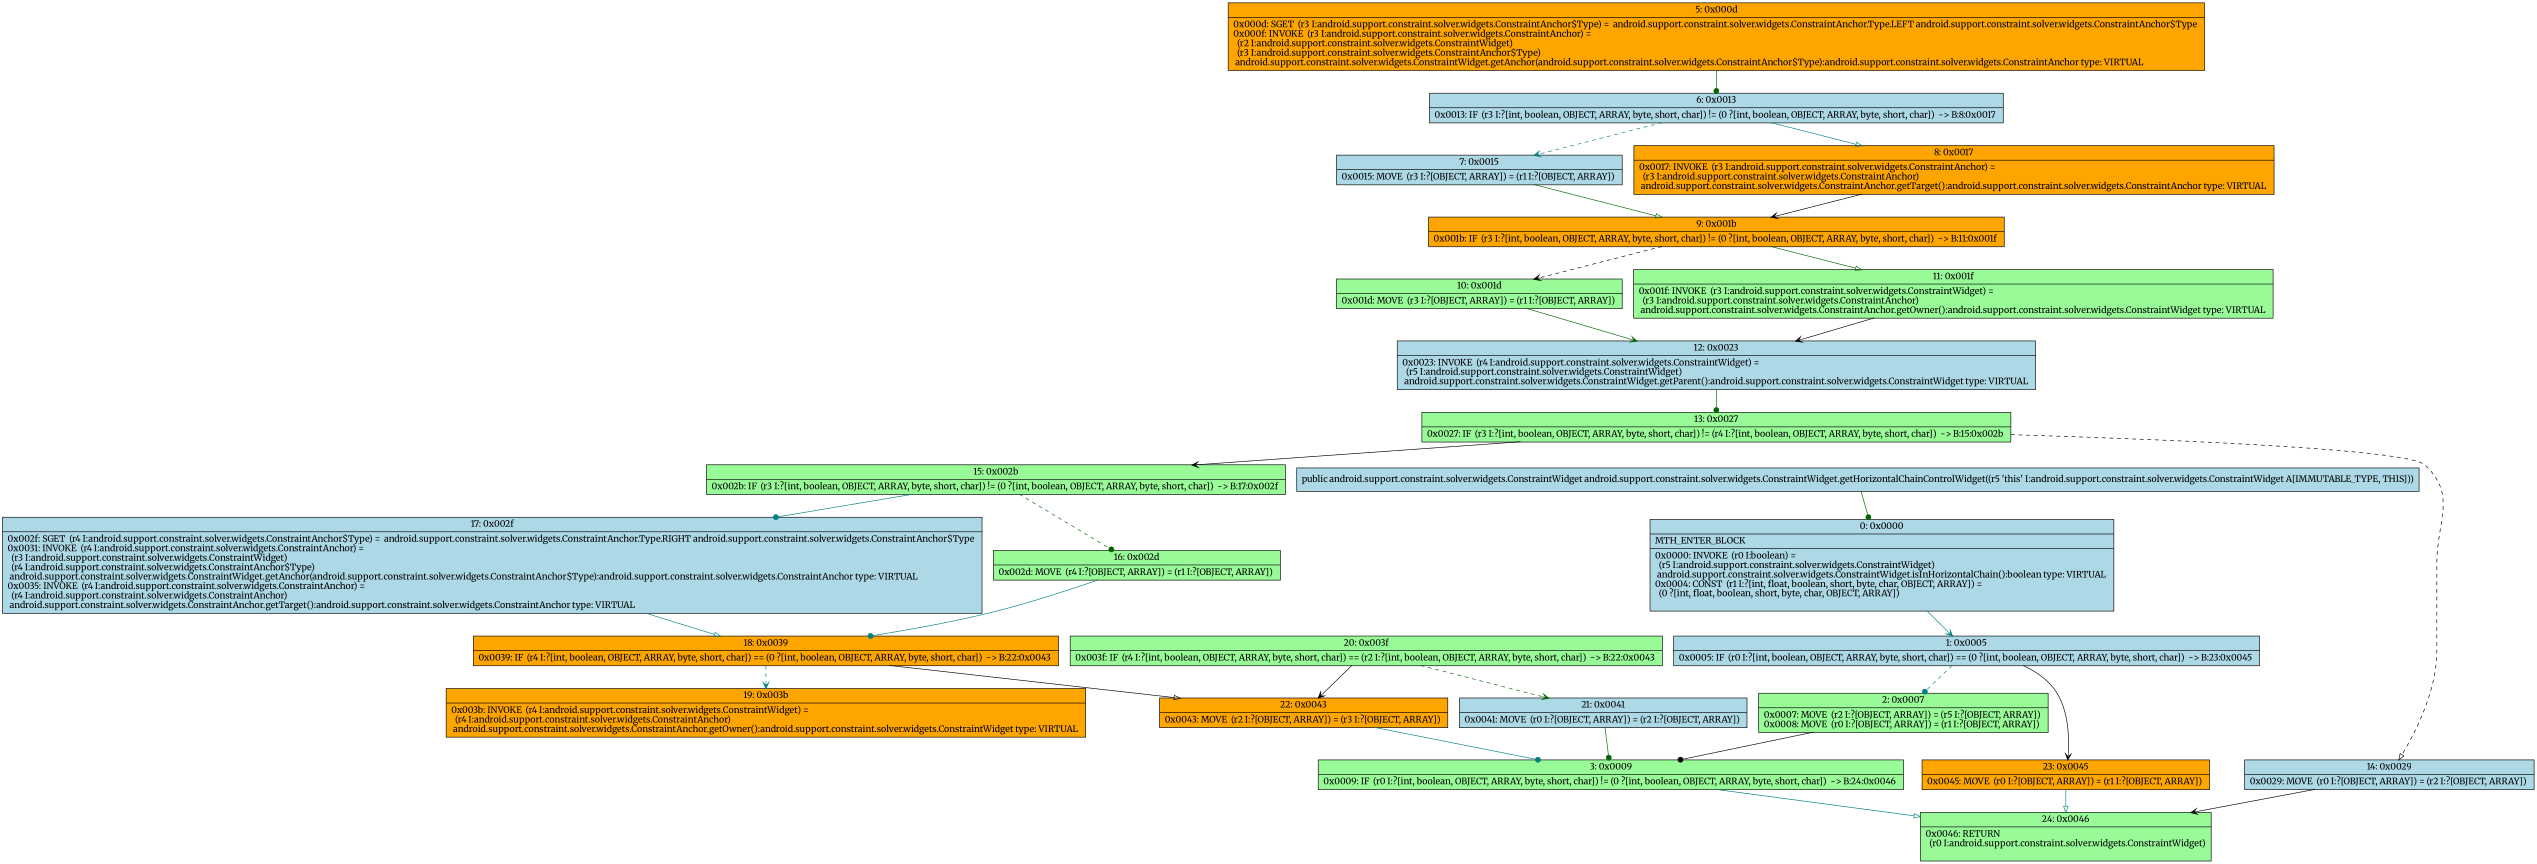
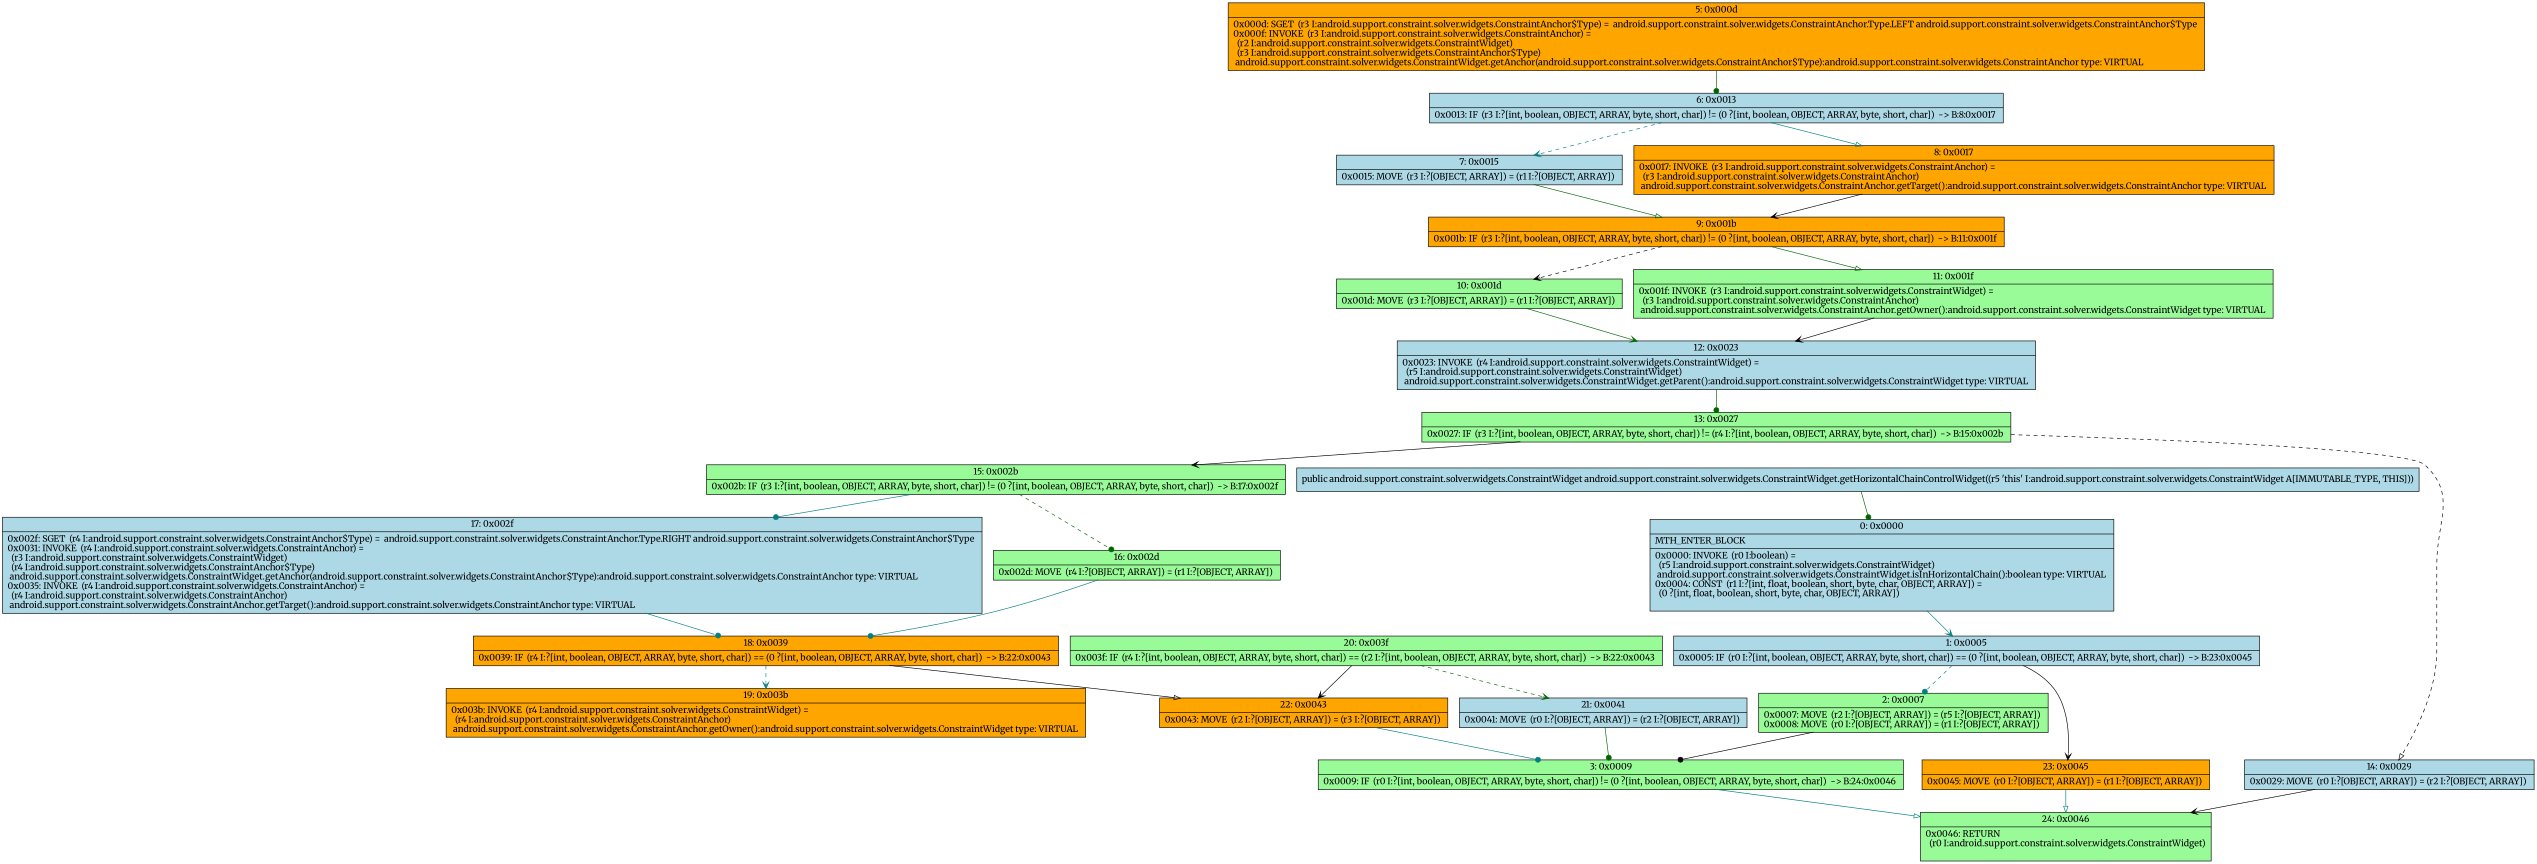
edge "17: 0x002f" -> "18: 0x0039": arrowhead onormal -> dot
